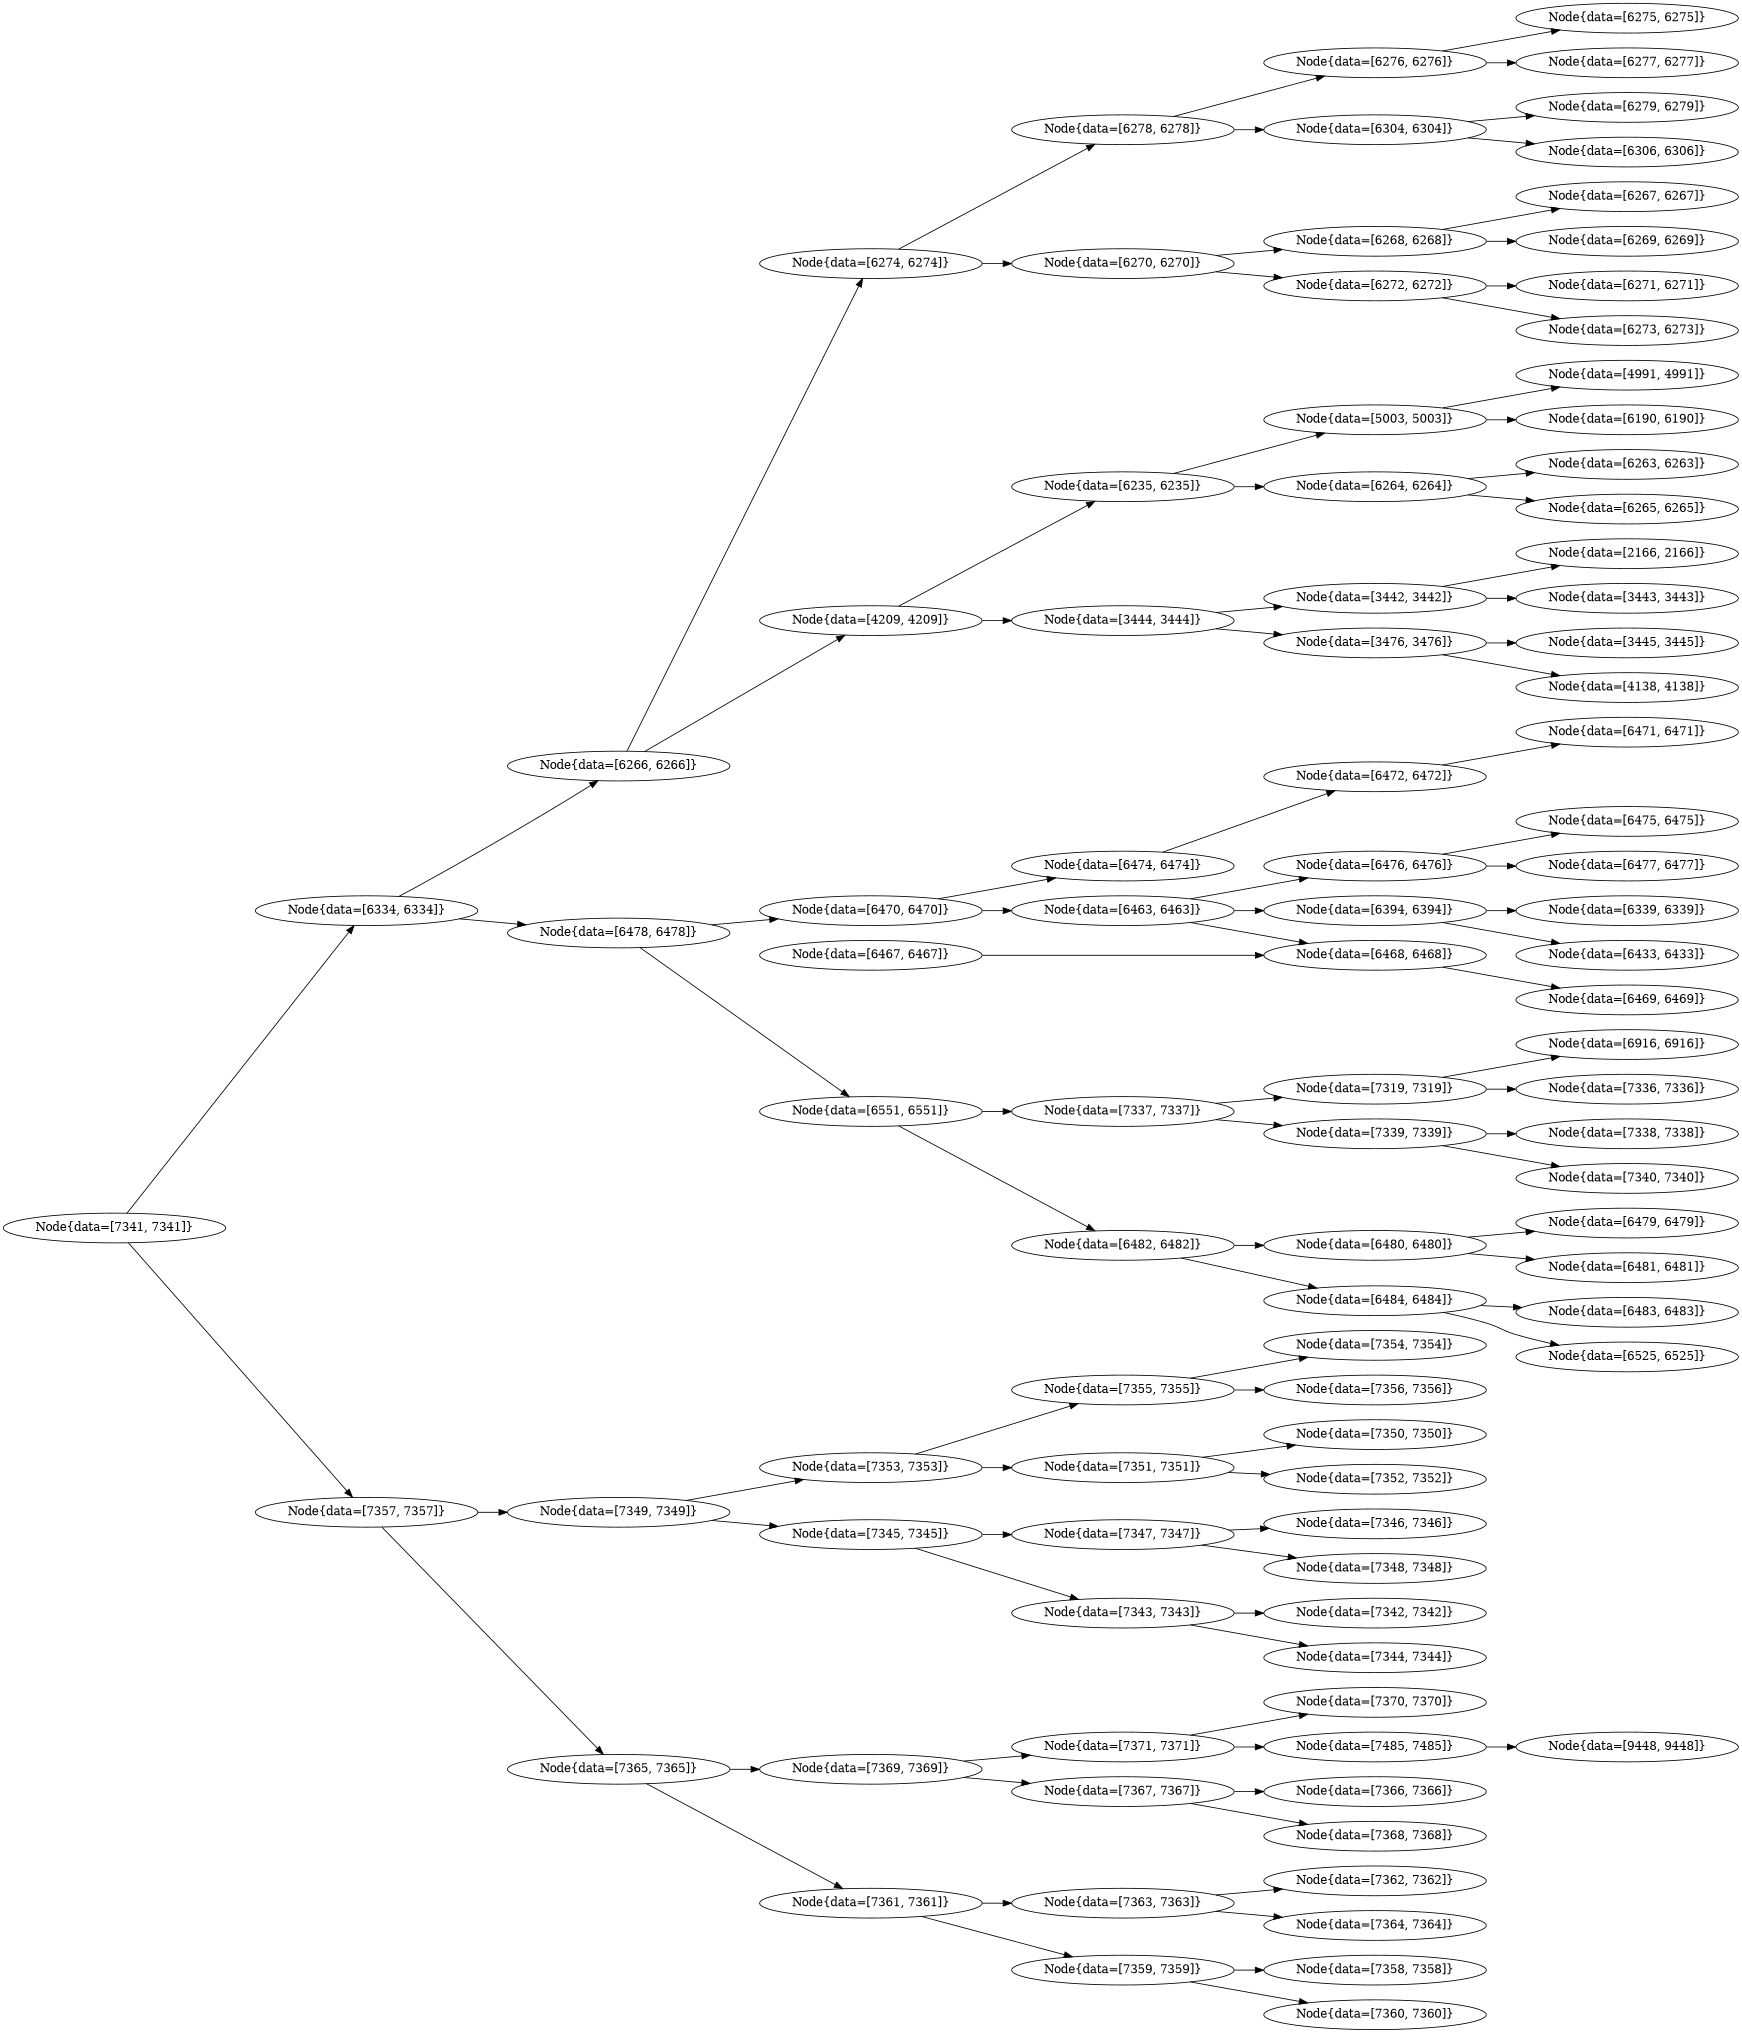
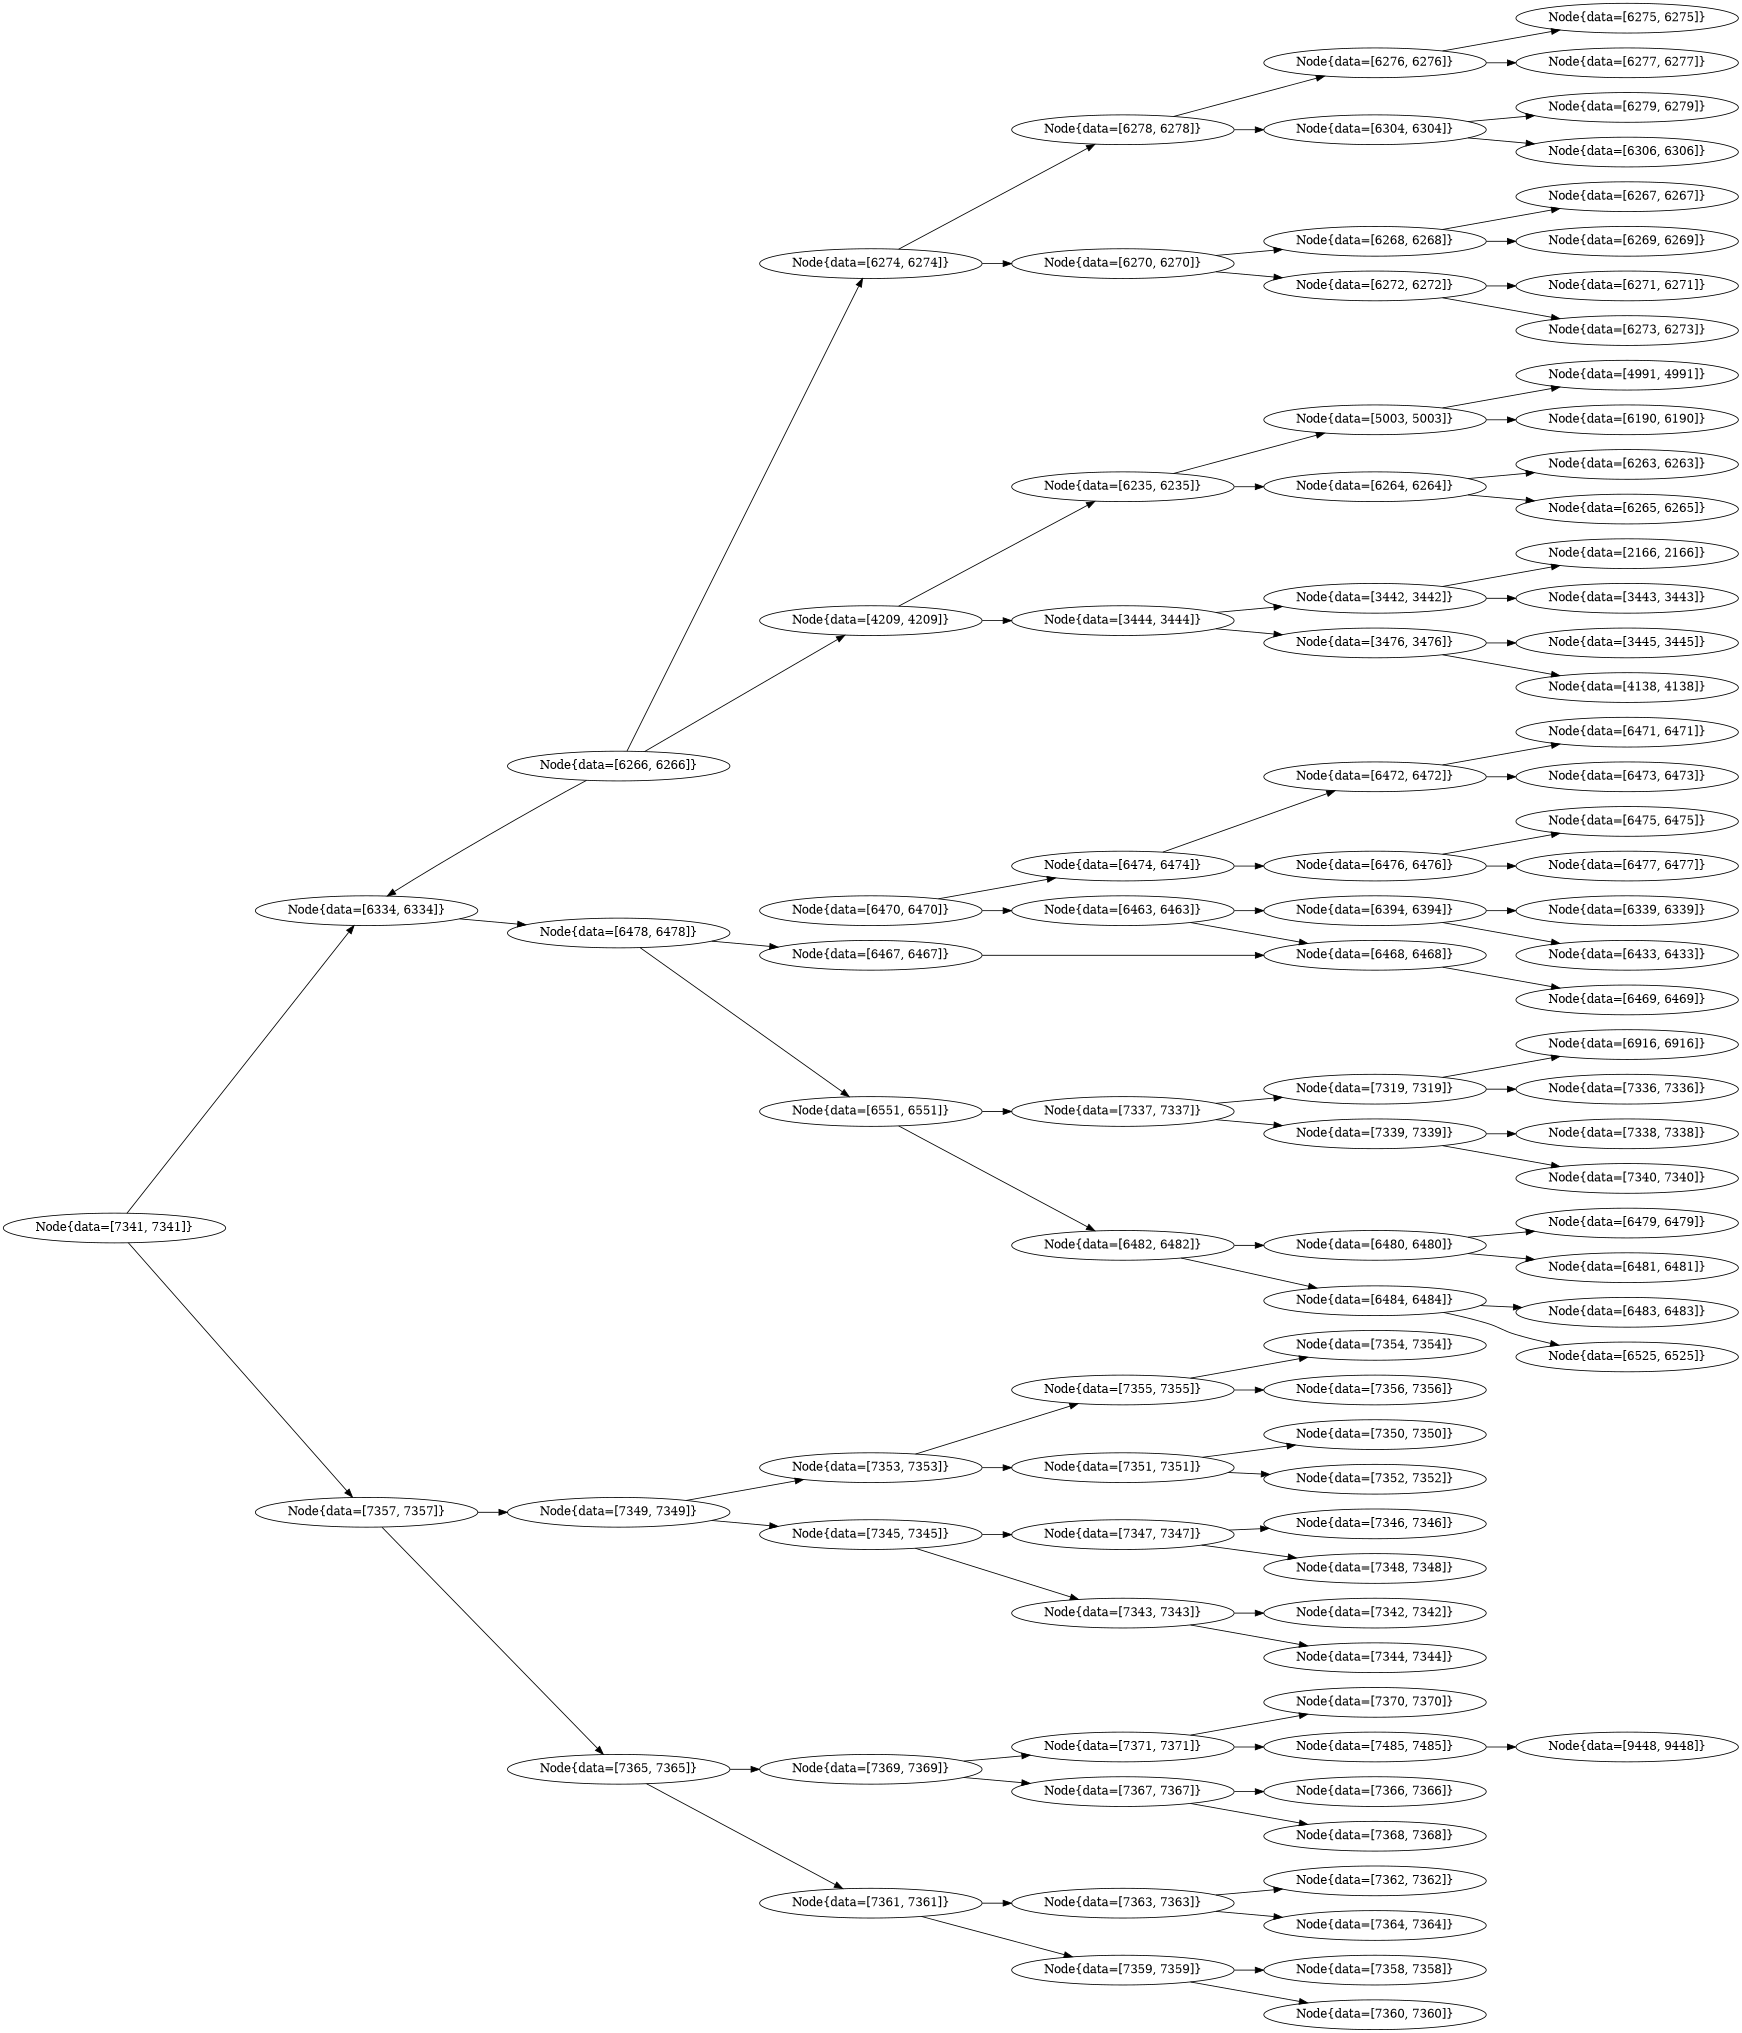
node "Node{data=[6473, 6473]}": added
edge "Node{data=[6334, 6334]}" -> "Node{data=[6266, 6266]}": reversed
edge "Node{data=[6463, 6463]}" -> "Node{data=[6476, 6476]}": now "Node{data=[6474, 6474]}" -> "Node{data=[6476, 6476]}"
edge "Node{data=[6478, 6478]}" -> "Node{data=[6470, 6470]}": now "Node{data=[6478, 6478]}" -> "Node{data=[6467, 6467]}"
